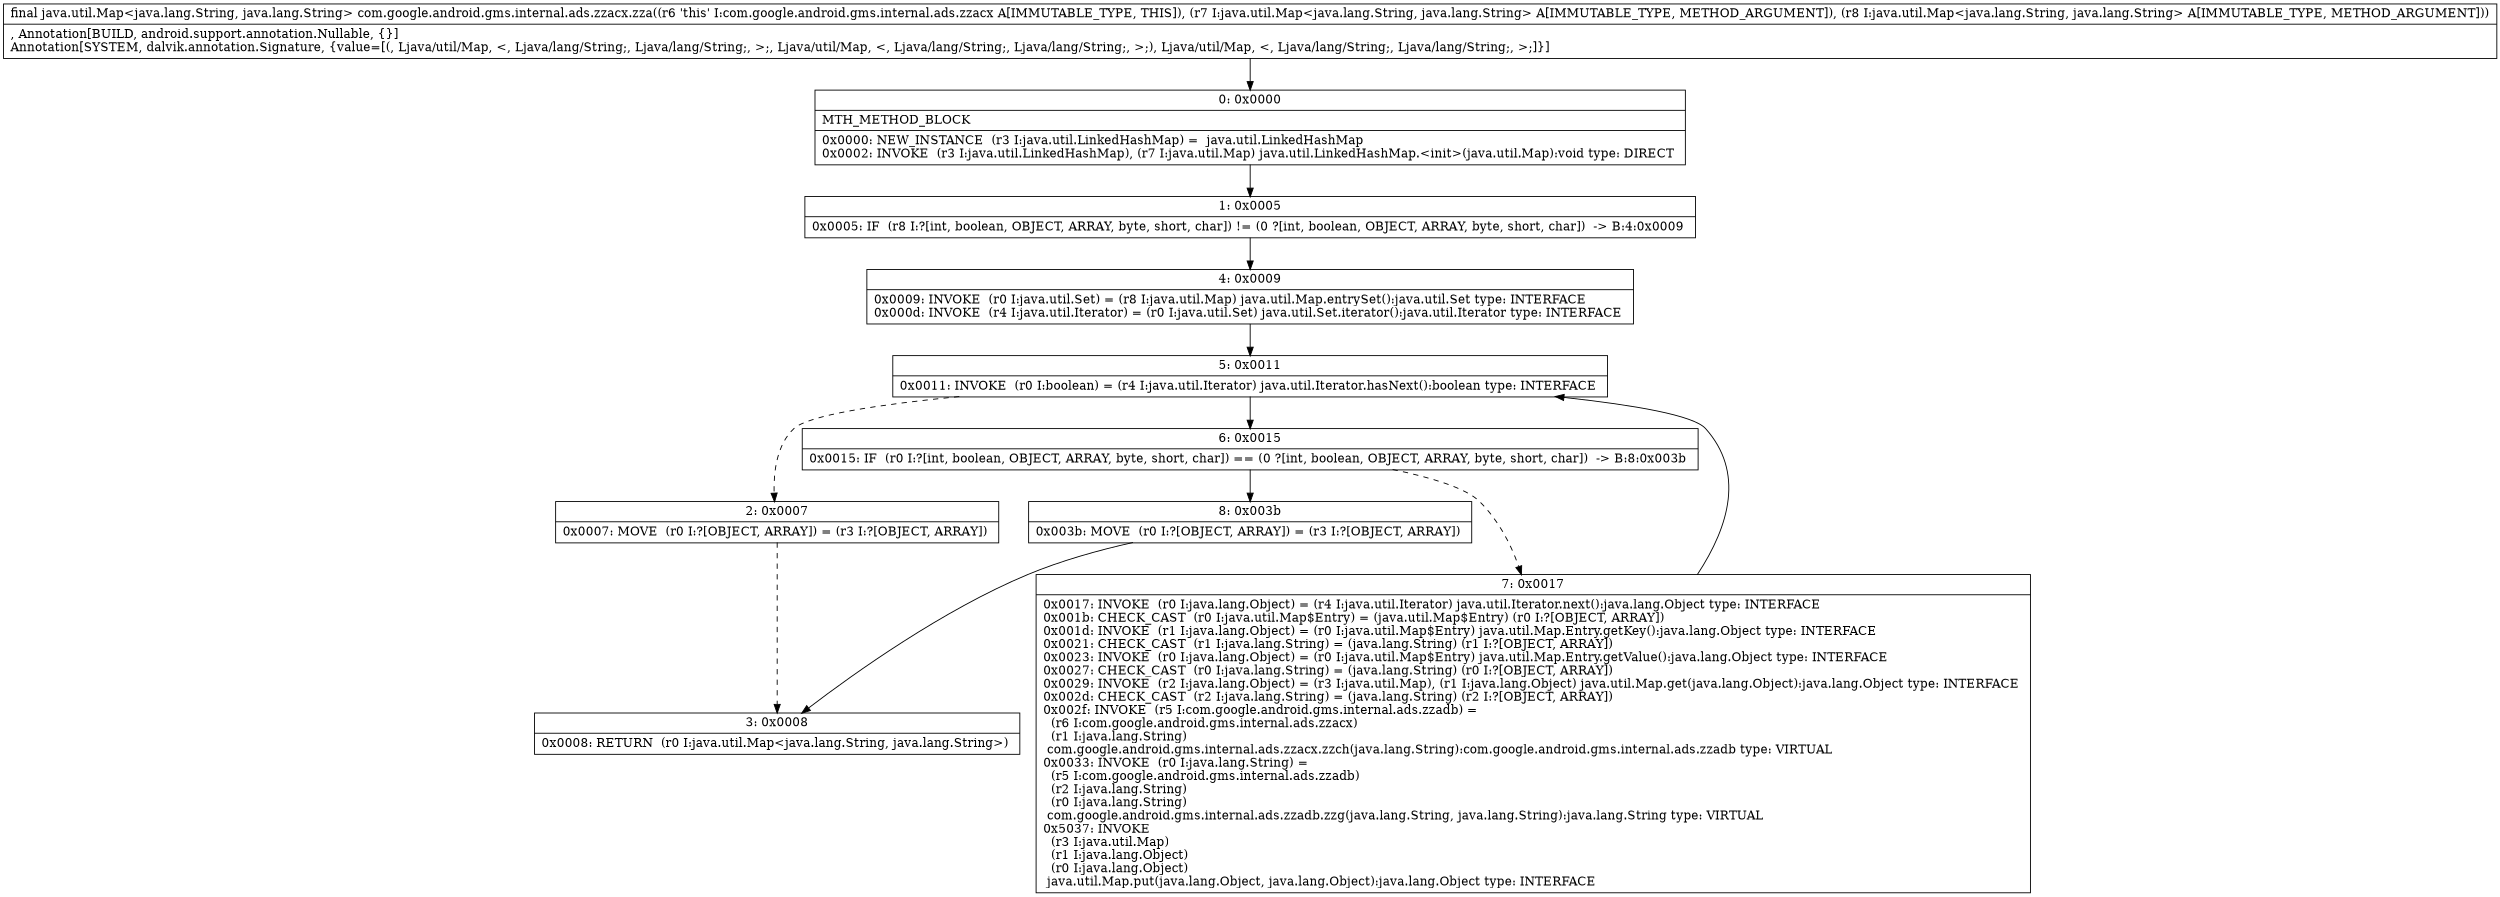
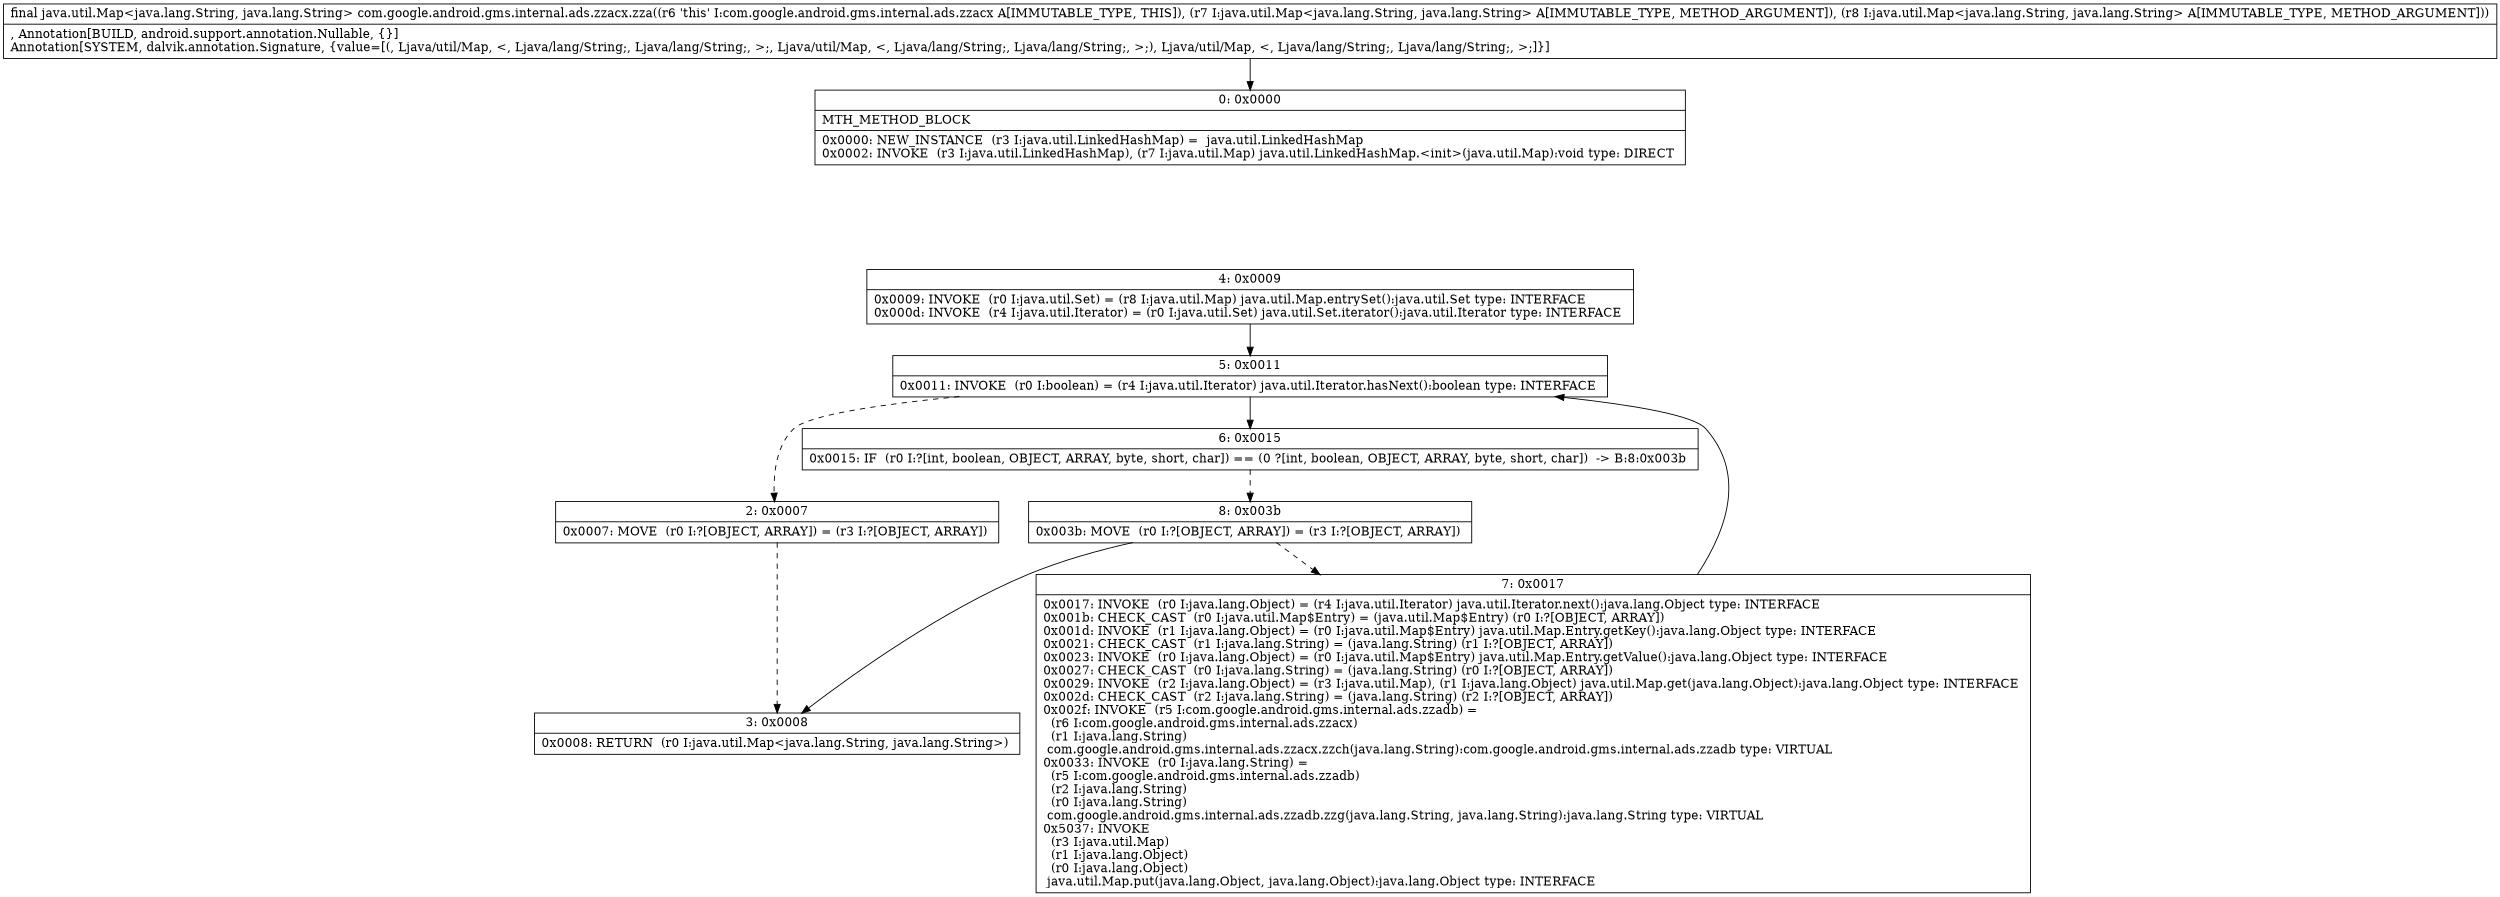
node "1: 0x0005": removed
edge "6: 0x0015" -> "8: 0x003b": style solid -> dashed
edge "6: 0x0015" -> "7: 0x0017": now "8: 0x003b" -> "7: 0x0017"
